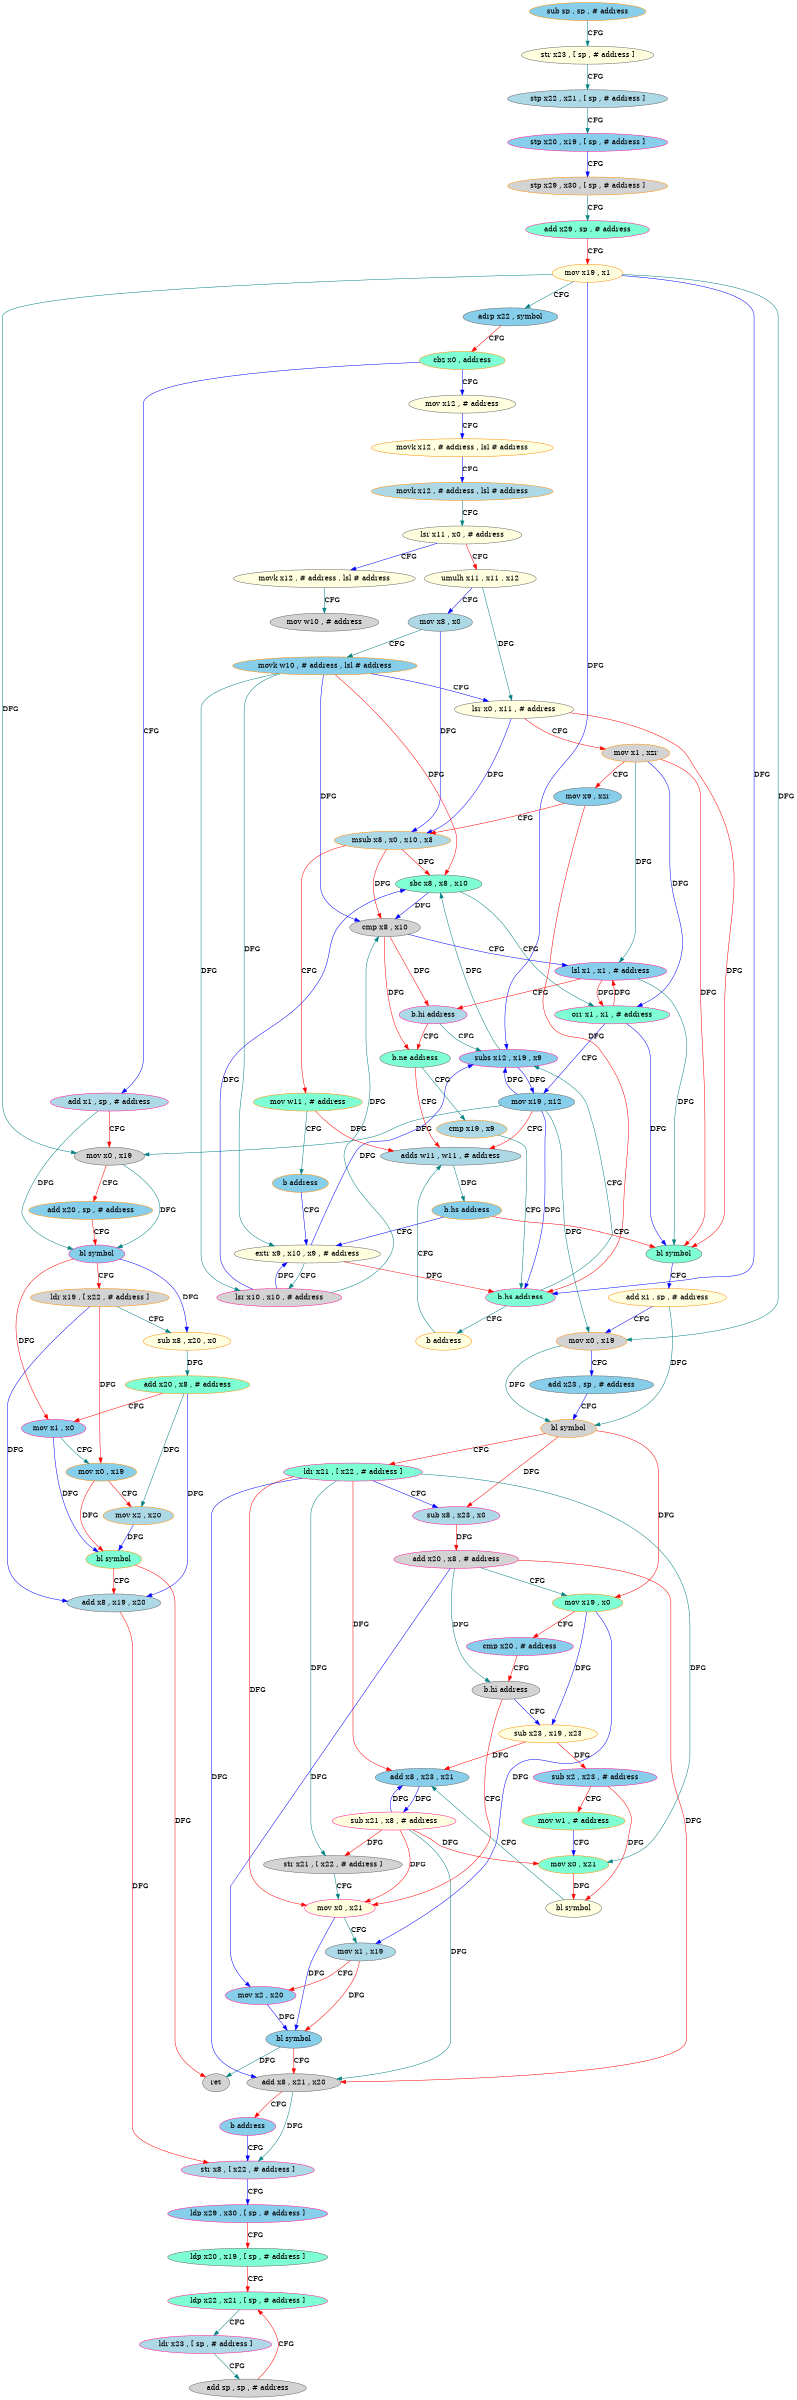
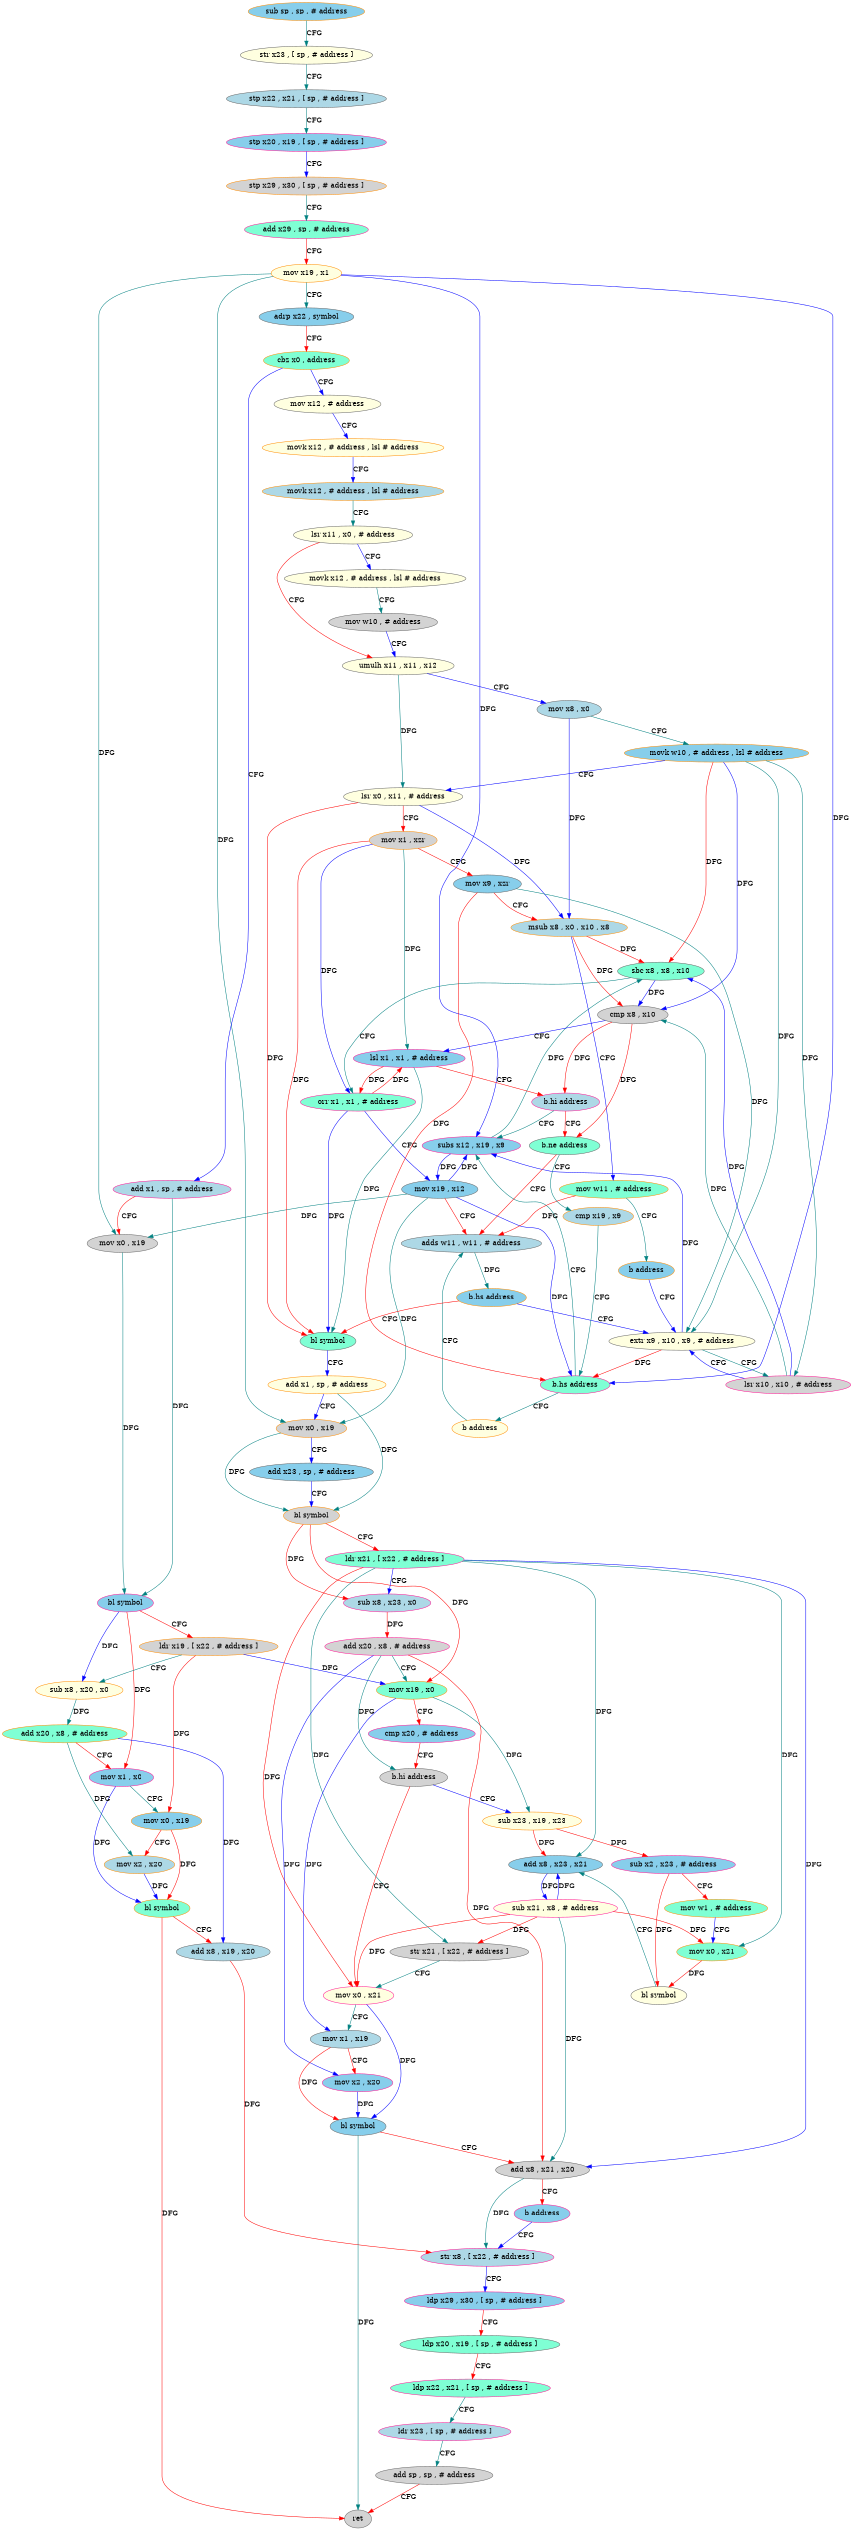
edge "mov w10 , # address" -> "umulh x11 , x11 , x12": added, label "CFG"
edge "msub x8 , x0 , x10 , x8" -> "mov w11 , # address": color red -> blue
edge "mov x9 , xzr" -> "extr x9 , x10 , x9 , # address": added, label "DFG"
node "add x20 , sp , # address": removed
edge "lsr x10 , x10 , # address" -> "extr x9 , x10 , x9 , # address": label "DFG" -> "CFG"
edge "ldr x19 , [ x22 , # address ]" -> "add x8 , x19 , x20": now "ldr x19 , [ x22 , # address ]" -> "mov x19 , x0"
edge "ldr x21 , [ x22 , # address ]" -> "add x8 , x23 , x21": color red -> teal
edge "mov x19 , x0" -> "sub x23 , x19 , x23": color blue -> teal
edge "add sp , sp , # address" -> "ldp x22 , x21 , [ sp , # address ]": now "add sp , sp , # address" -> "ret"
